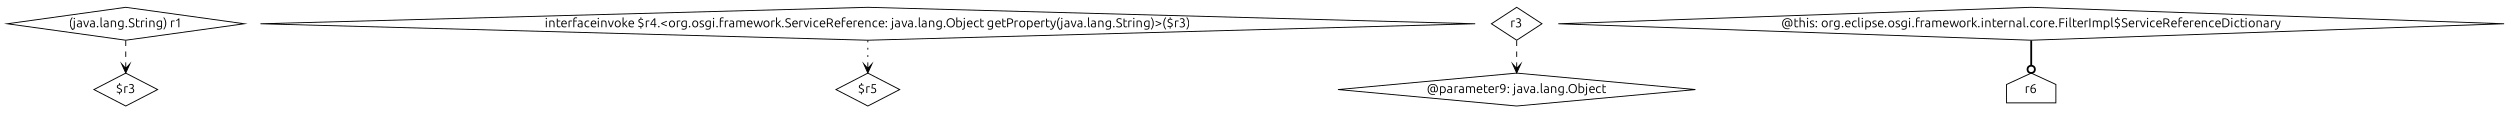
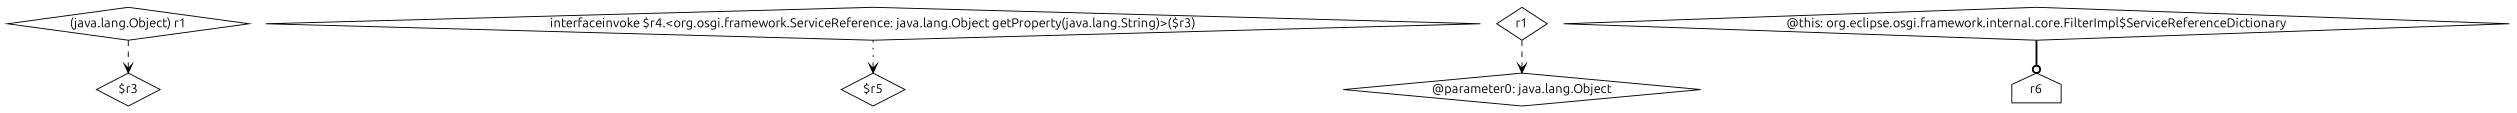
node "(java.lang.String) r1": label "(java.lang.String) r1" -> "(java.lang.Object) r1"
node "r3": label "r3" -> "r1"
node "@parameter9: java.lang.Object": label "@parameter9: java.lang.Object" -> "@parameter0: java.lang.Object"
